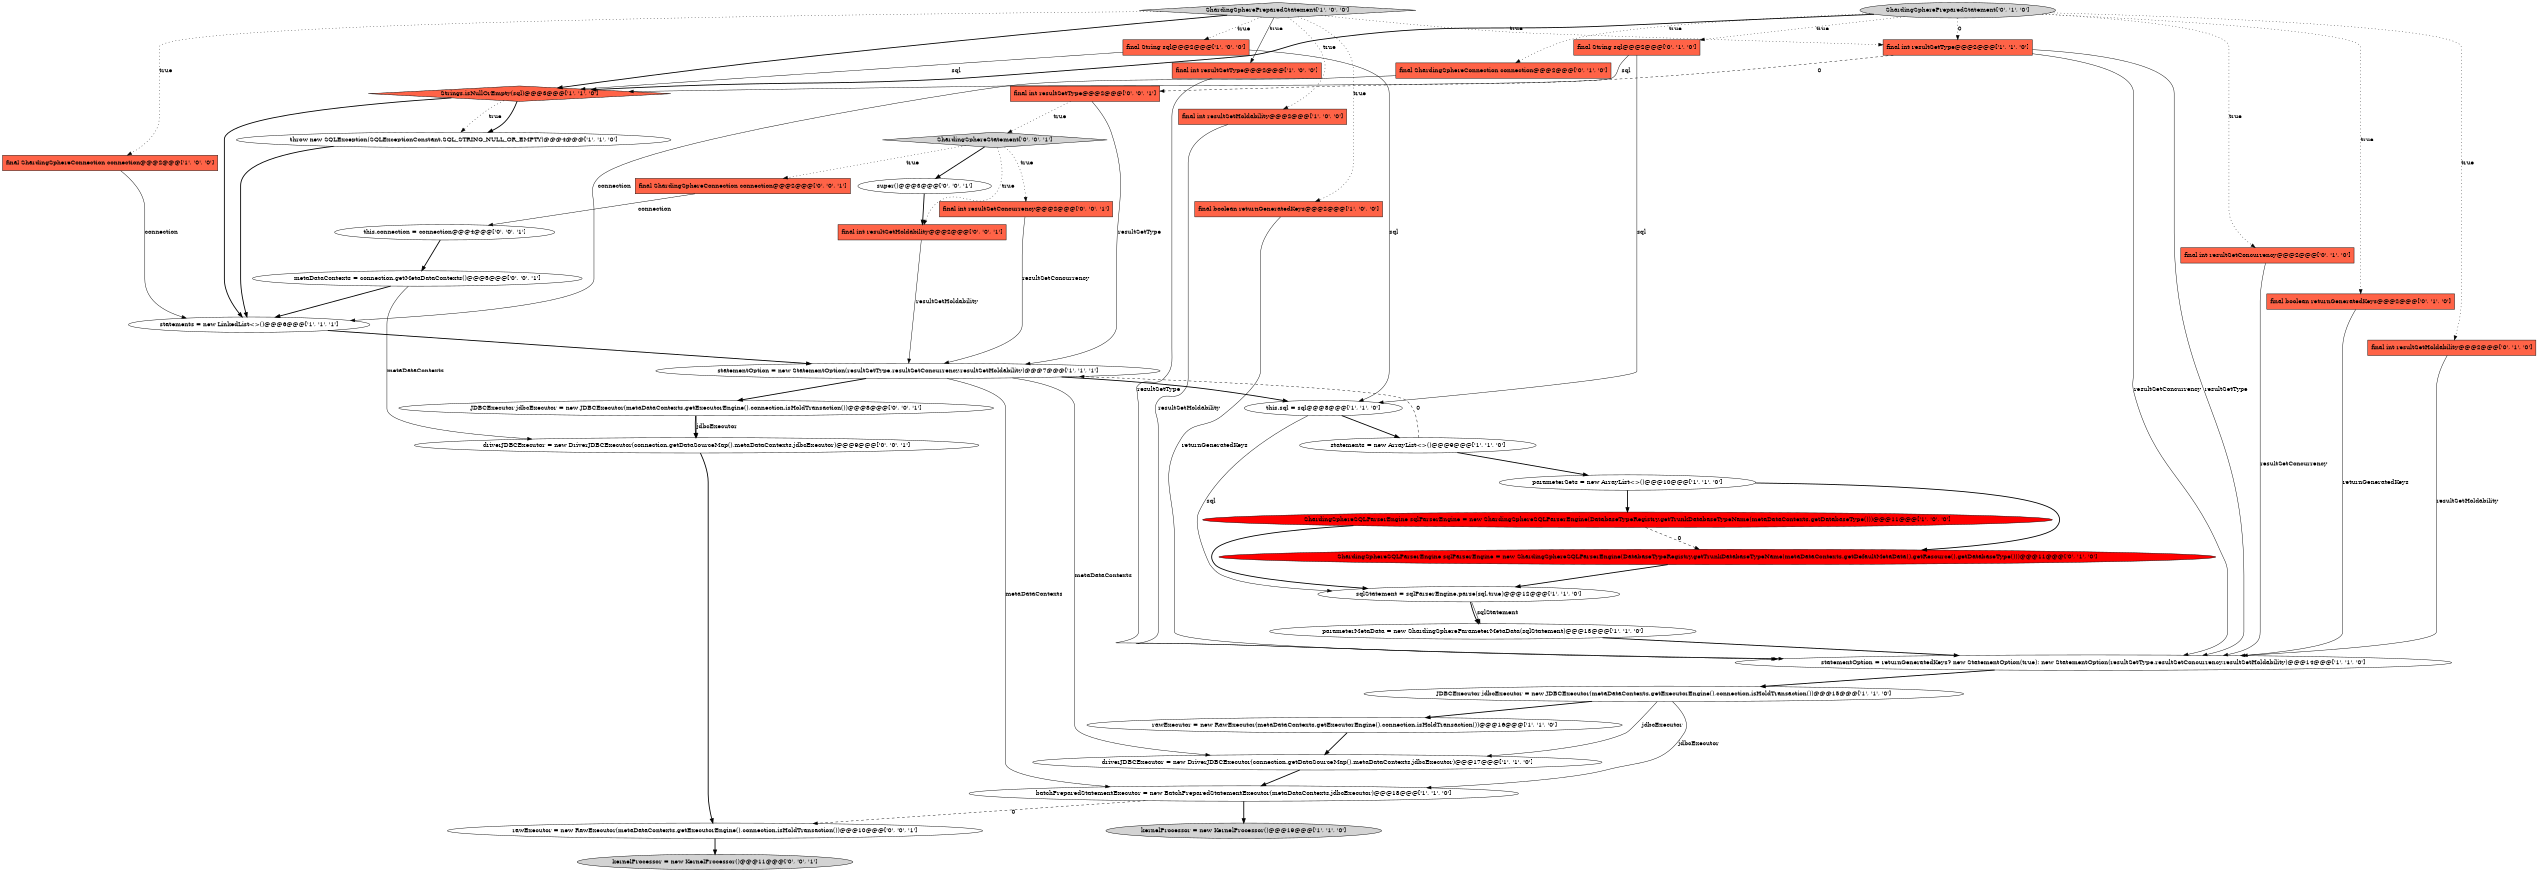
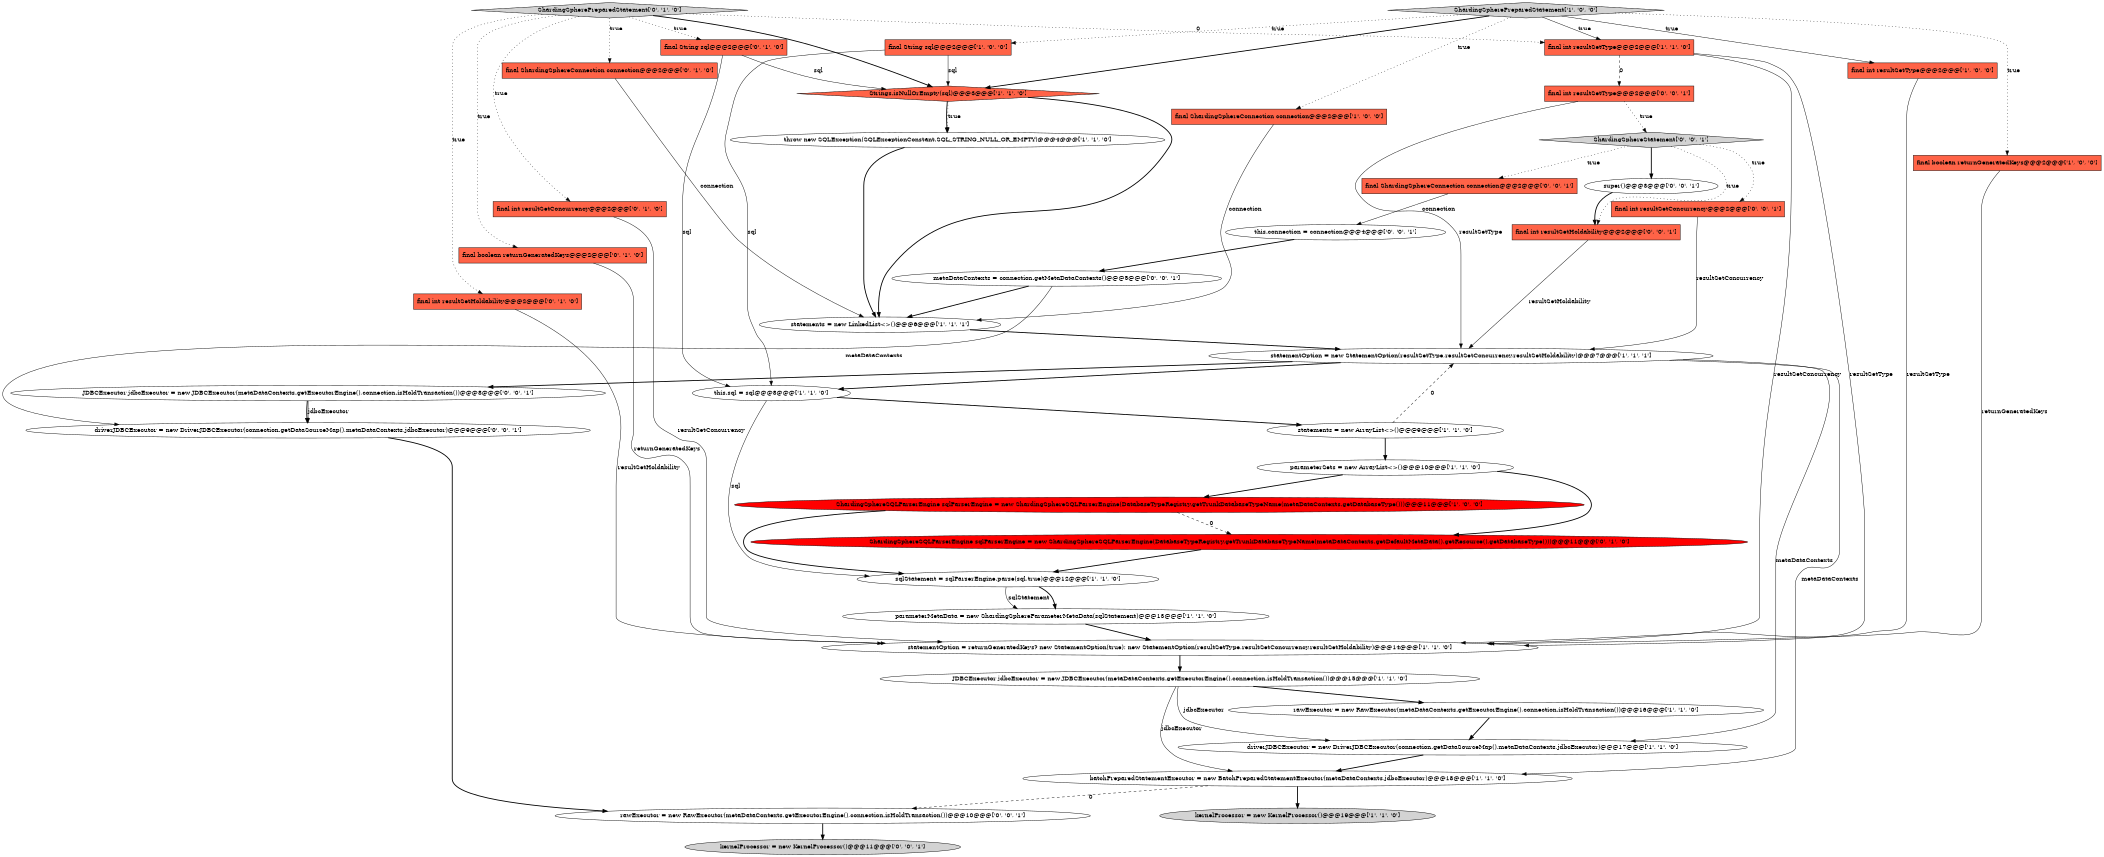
node "ShardingSpherePreparedStatement['0', '1', '0']": shape ellipse -> diamond
edge "ShardingSpherePreparedStatement['1', '0', '0']" -> "final int resultSetType@@@2@@@['1', '1', '0']": style dotted -> solid
node "final int resultSetHoldability@@@2@@@['1', '0', '0']": removed
